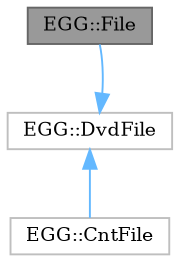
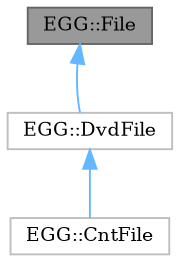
edge "EGG::File" -> "EGG::DvdFile": reversed
